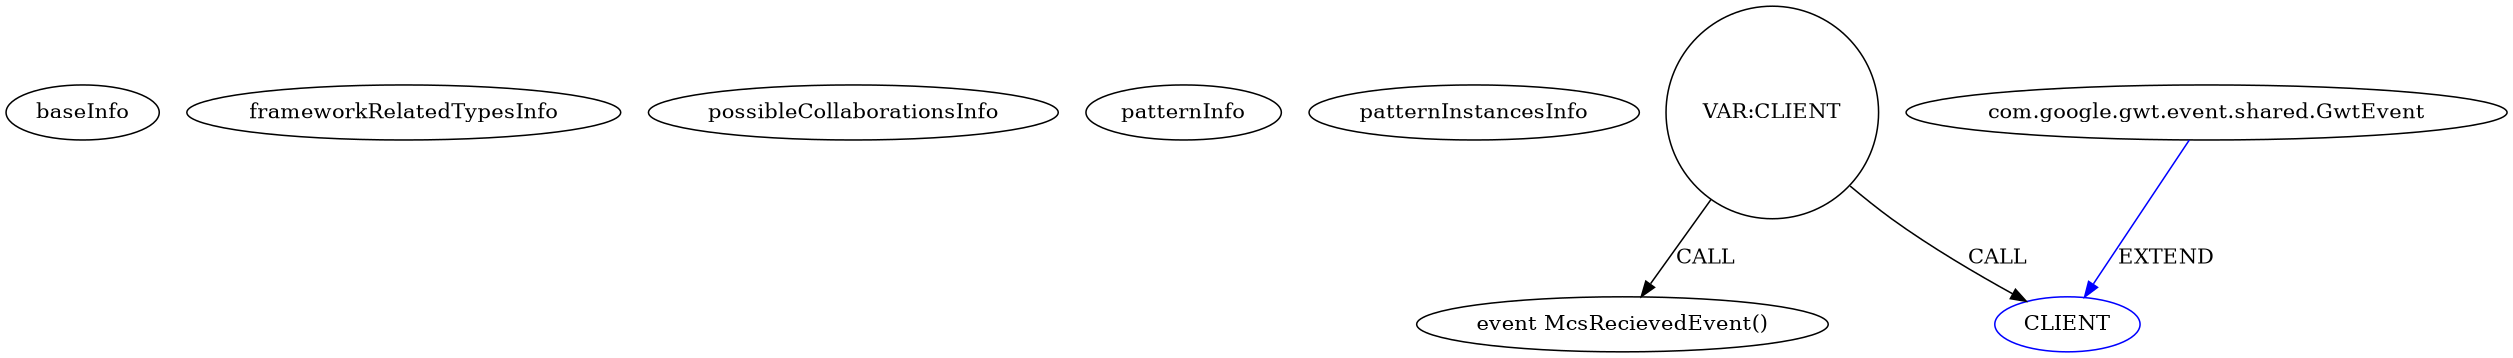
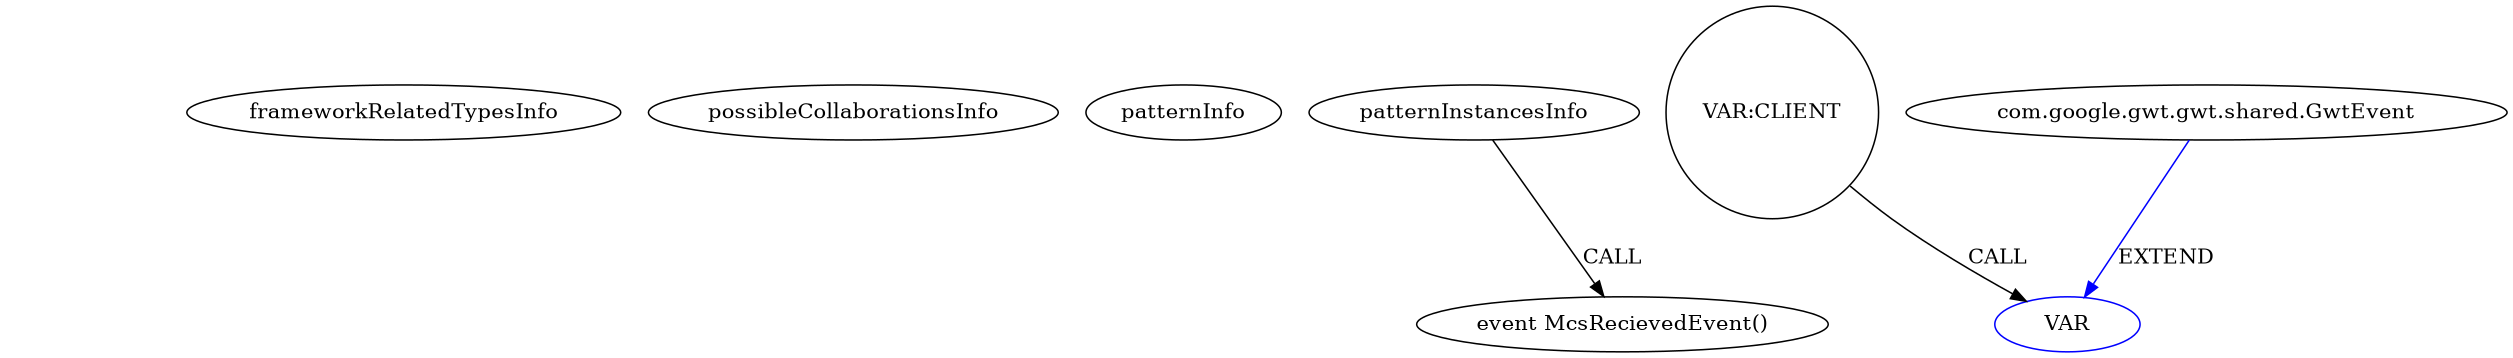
node "baseInfo": removed
node "com.google.gwt.event.shared.GwtEvent": label "com.google.gwt.event.shared.GwtEvent" -> "com.google.gwt.gwt.shared.GwtEvent"
edge "VAR:CLIENT" -> "event McsRecievedEvent()": now "patternInstancesInfo" -> "event McsRecievedEvent()"
node "CLIENT": label "CLIENT" -> "VAR"
